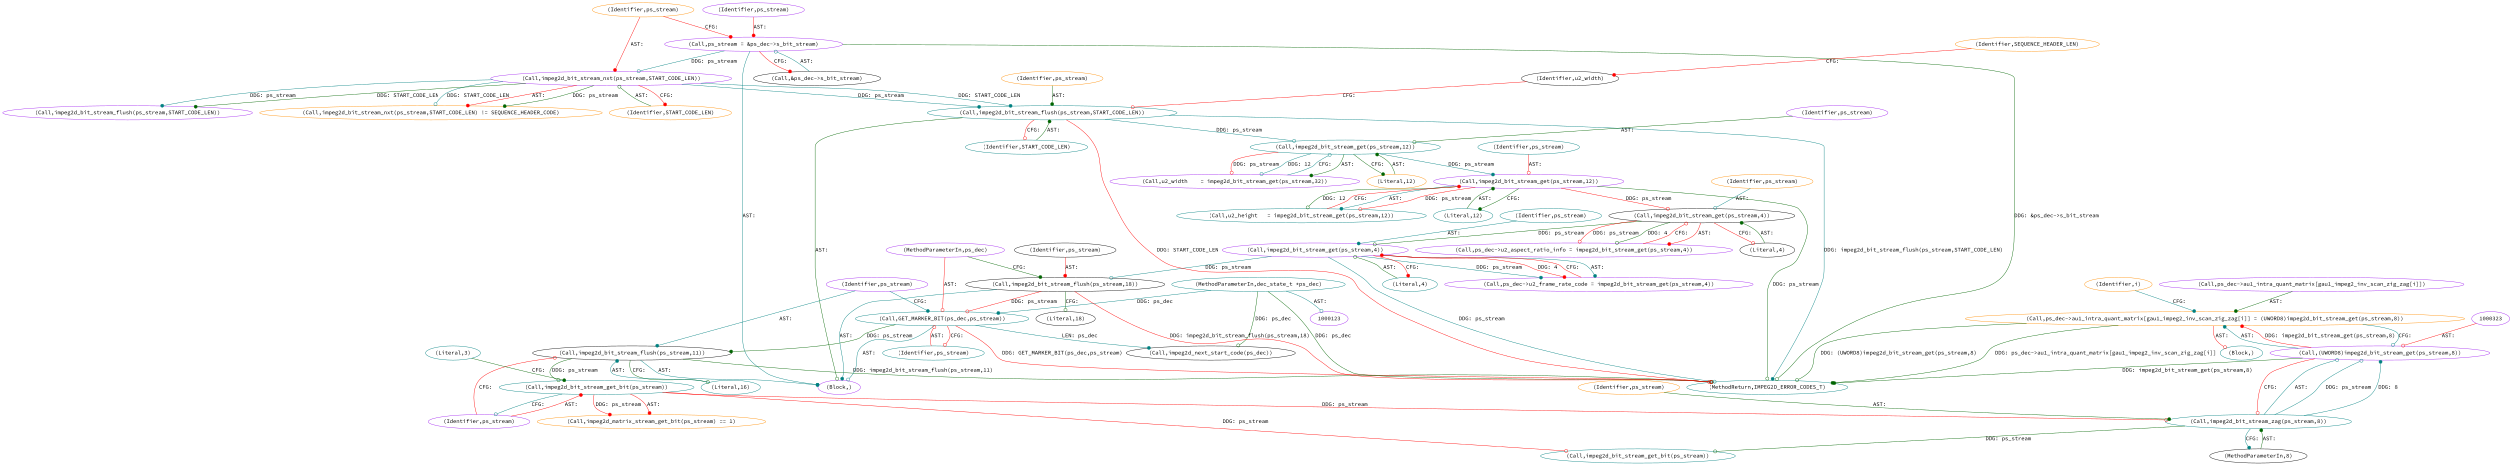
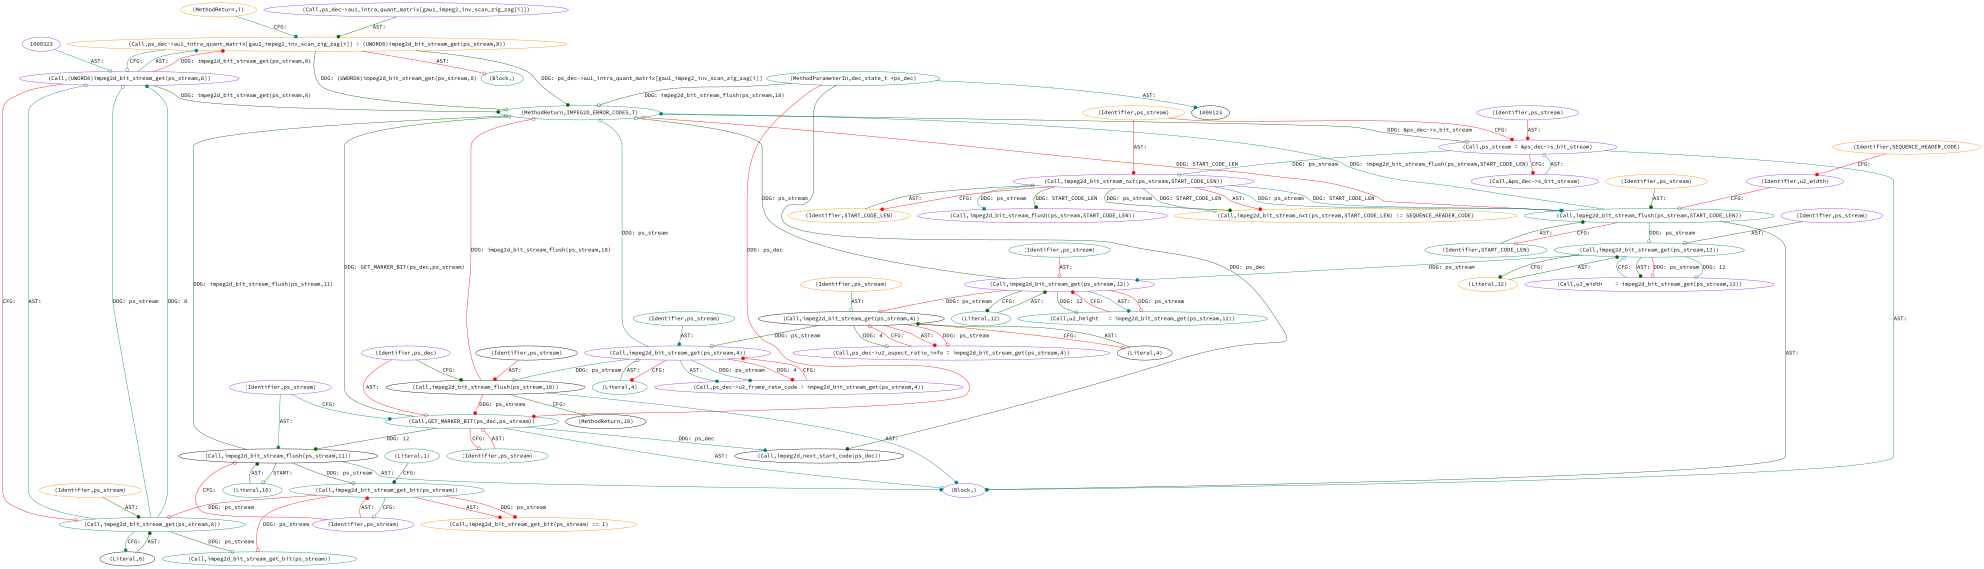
node "(Identifier,SEQUENCE_HEADER_LEN)": label "(Identifier,SEQUENCE_HEADER_LEN)" -> "(Identifier,SEQUENCE_HEADER_CODE)"
edge "(Call,ps_stream = &ps_dec->s_bit_stream)" -> "(MethodReturn,IMPEG2D_ERROR_CODES_T)": reversed
node "(Call,&ps_dec->s_bit_stream)": color black -> purple
node "(Identifier,u2_width)": color black -> purple
node "(Call,u2_width    = impeg2d_bit_stream_get(ps_stream,32))": label "(Call,u2_width    = impeg2d_bit_stream_get(ps_stream,32))" -> "(Call,u2_width    = impeg2d_bit_stream_get(ps_stream,12))"
node "(MethodParameterIn,ps_dec)": label "(MethodParameterIn,ps_dec)" -> "(Identifier,ps_dec)"
node "(Identifier,i)": label "(Identifier,i)" -> "(MethodReturn,i)"
edge "(MethodParameterIn,dec_state_t *ps_dec)" -> "1000123": arrowhead odot -> dot
edge "(Call,impeg2d_bit_stream_flush(ps_stream,18))" -> "(Call,GET_MARKER_BIT(ps_dec,ps_stream))": arrowhead odot -> dot
edge "(MethodParameterIn,dec_state_t *ps_dec)" -> "(Call,GET_MARKER_BIT(ps_dec,ps_stream))": color teal -> red
node "(Literal,18)": label "(Literal,18)" -> "(MethodReturn,18)"
node "1000123": color purple -> black
edge "(MethodParameterIn,dec_state_t *ps_dec)" -> "(Call,impeg2d_next_start_code(ps_dec))": arrowhead odot -> dot
edge "1000323" -> "(Call,(UWORD8)impeg2d_bit_stream_get(ps_stream,8))": color red -> teal
edge "(Call,GET_MARKER_BIT(ps_dec,ps_stream))" -> "(Call,impeg2d_bit_stream_flush(ps_stream,11))": label "DDG: ps_stream" -> "DDG: 12"
edge "(Call,GET_MARKER_BIT(ps_dec,ps_stream))" -> "(Call,impeg2d_next_start_code(ps_dec))": label "LEN: ps_dec" -> "DDG: ps_dec"
edge "(MethodParameterIn,dec_state_t *ps_dec)" -> "(MethodReturn,IMPEG2D_ERROR_CODES_T)": label "DDG: ps_dec" -> "DDG: impeg2d_bit_stream_flush(ps_stream,18)"
node "(Literal,3)": label "(Literal,3)" -> "(Literal,1)"
edge "(Call,impeg2d_bit_stream_flush(ps_stream,11))" -> "(Literal,16)": label "CFG: " -> "START: "
edge "(Call,GET_MARKER_BIT(ps_dec,ps_stream))" -> "(MethodReturn,IMPEG2D_ERROR_CODES_T)": color red -> darkgreen
edge "(Literal,16)" -> "(Call,impeg2d_bit_stream_flush(ps_stream,11))": color teal -> darkgreen
node "(Call,impeg2d_matrix_stream_get_bit(ps_stream) == 1)": label "(Call,impeg2d_matrix_stream_get_bit(ps_stream) == 1)" -> "(Call,impeg2d_bit_stream_get_bit(ps_stream) == 1)"
node "(Call,impeg2d_bit_stream_zag(ps_stream,8))": label "(Call,impeg2d_bit_stream_zag(ps_stream,8))" -> "(Call,impeg2d_bit_stream_get(ps_stream,8))"
node "(MethodParameterIn,8)": label "(MethodParameterIn,8)" -> "(Literal,8)"
